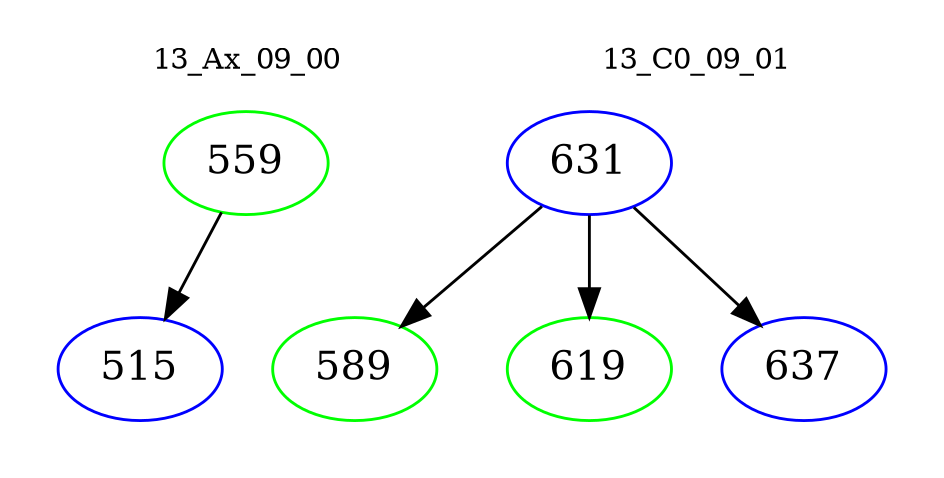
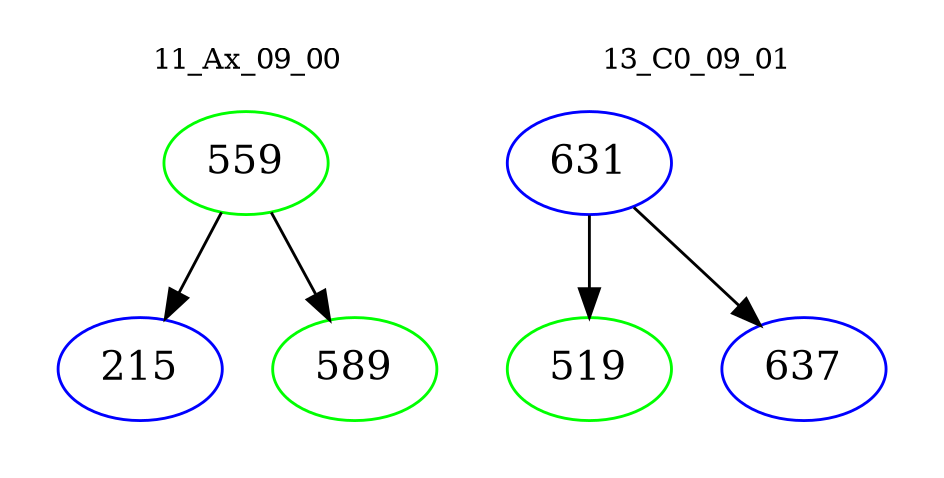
cluster "13_Ax_09_00": label "13_Ax_09_00" -> "11_Ax_09_00"
edge "631" -> "589": now "559" -> "589"
node "515": label "515" -> "215"
node "619": label "619" -> "519"
